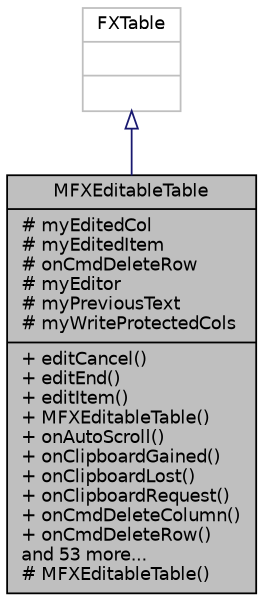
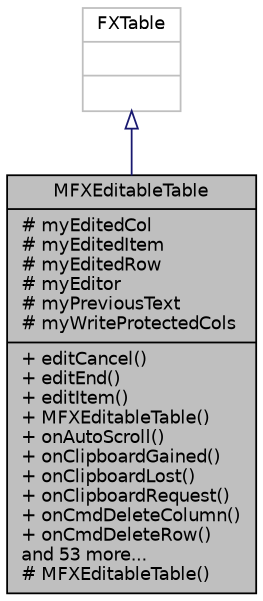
node "MFXEditableTable": text "# onCmdDeleteRow" -> "# myEditedRow"
